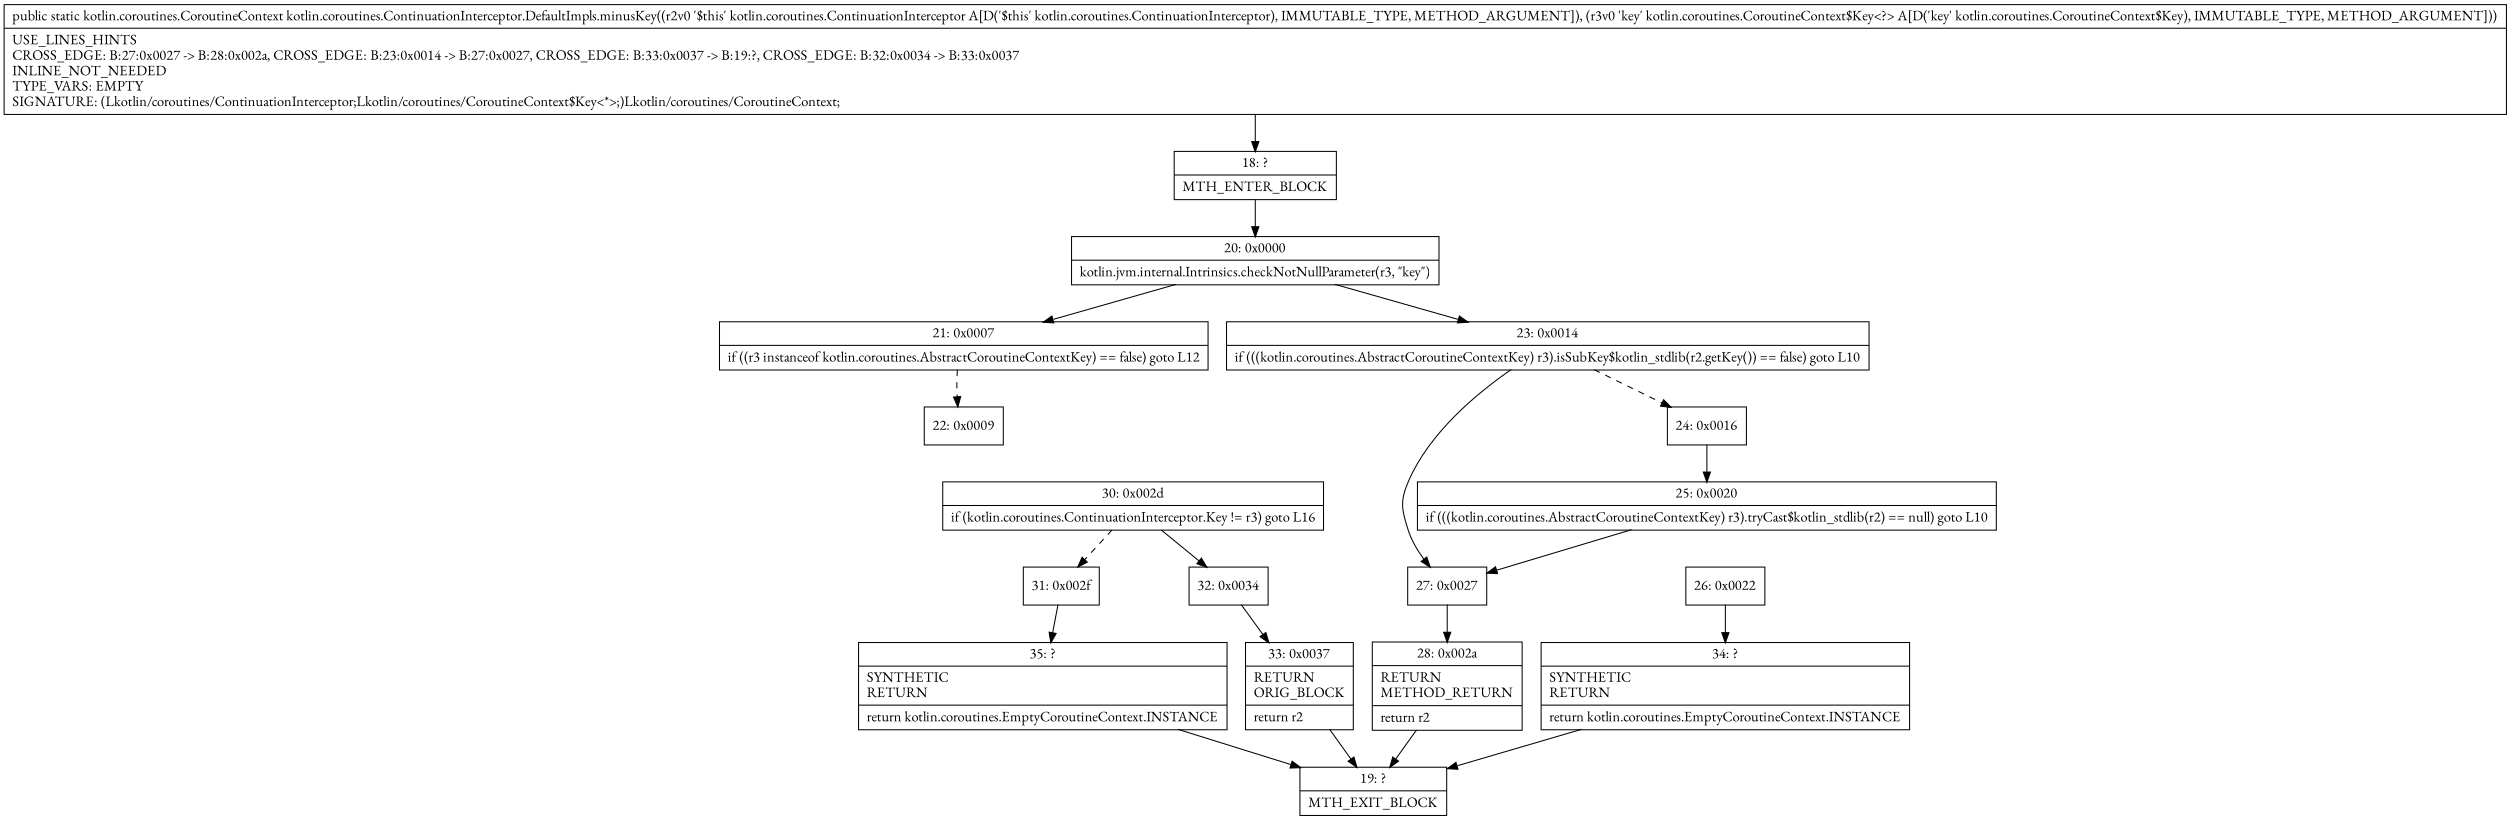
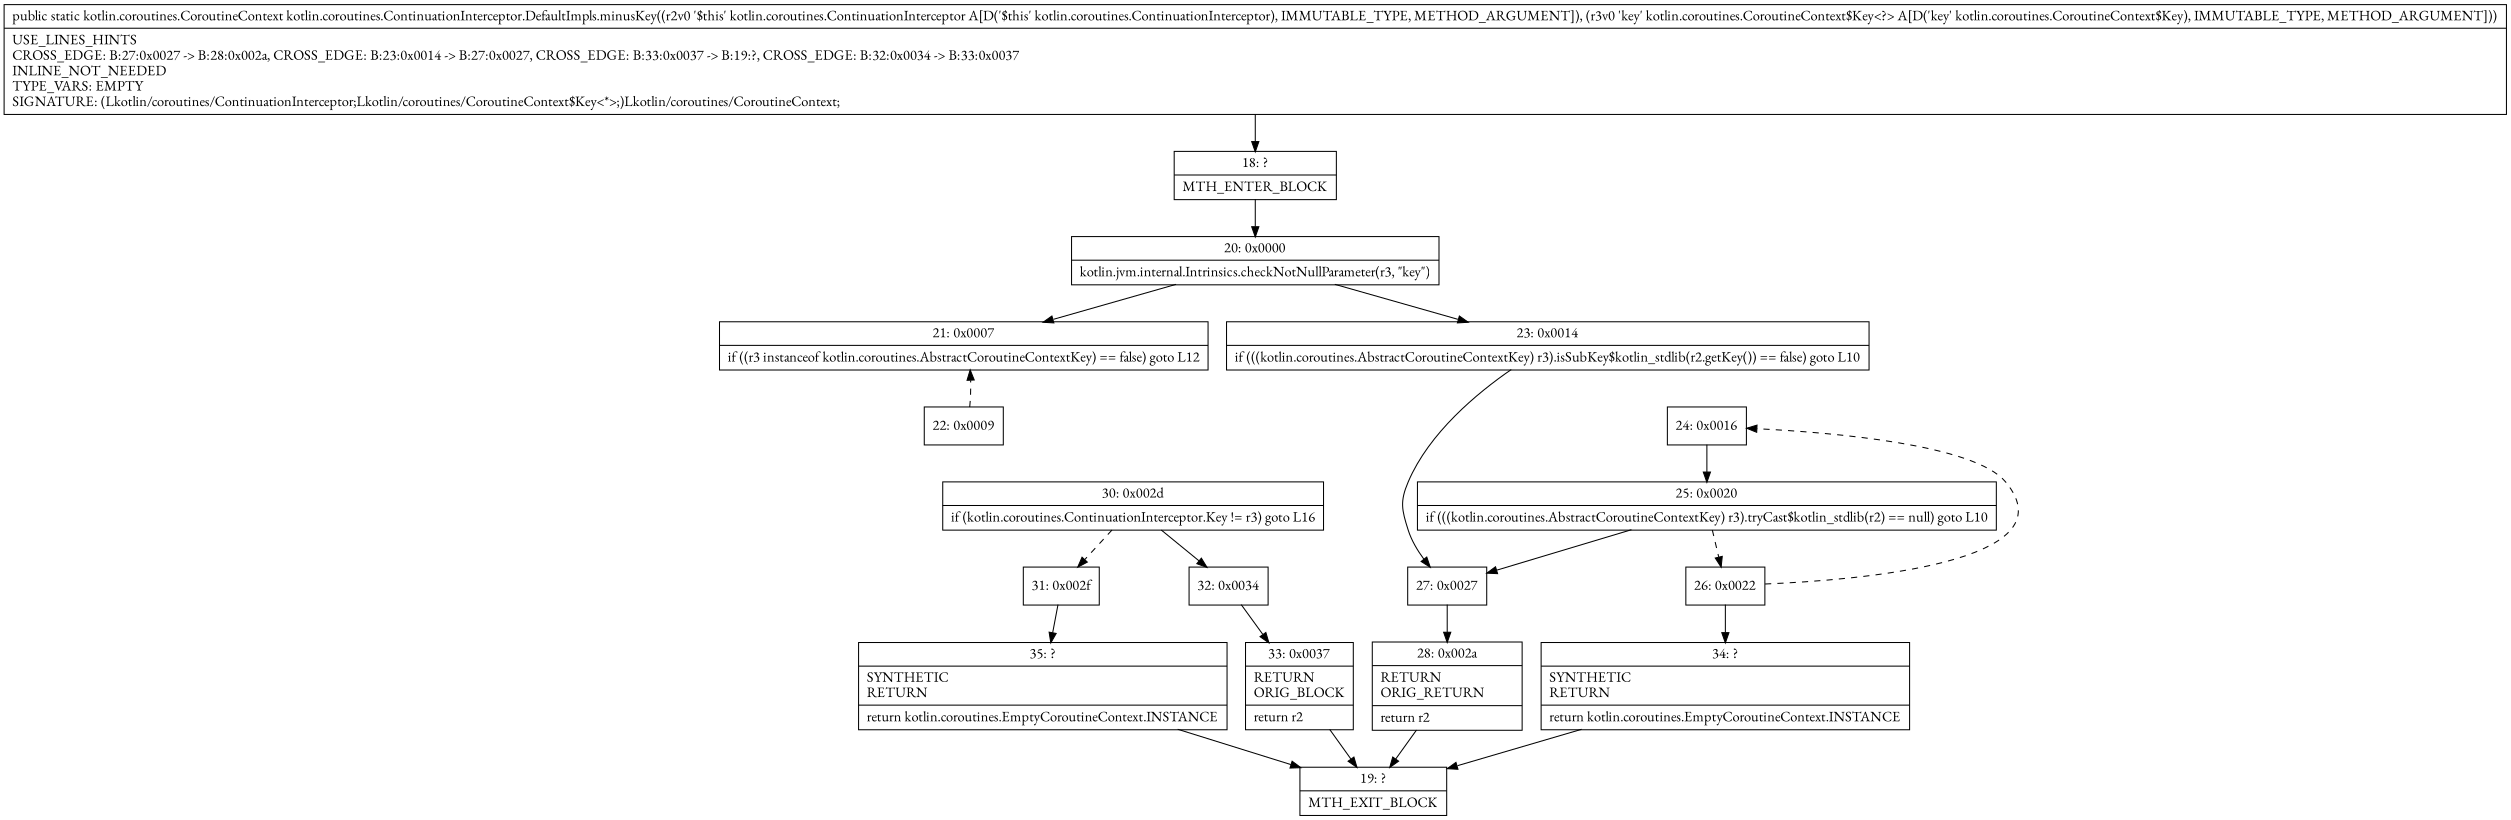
edge "21: 0x0007" -> "22: 0x0009": reversed
edge "23: 0x0014" -> "24: 0x0016": now "26: 0x0022" -> "24: 0x0016"
edge "25: 0x0020" -> "26: 0x0022": added
node "28: 0x002a": text "METHOD_RETURN" -> "ORIG_RETURN"
